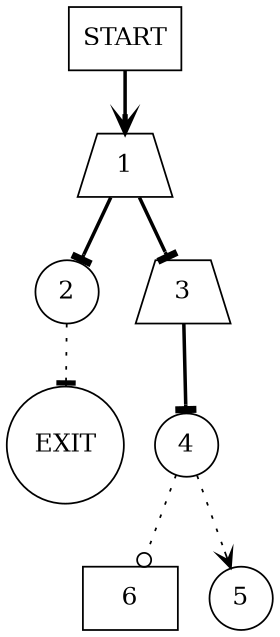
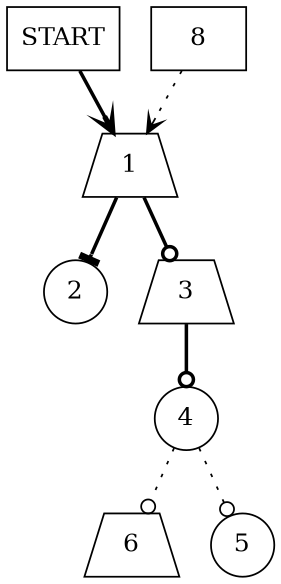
node "8": added
edge "1" -> "3": arrowhead tee -> odot
edge "3" -> "4": arrowhead tee -> odot
node "EXIT": removed
edge "4" -> "5": arrowhead vee -> odot
node "6": shape box -> trapezium
